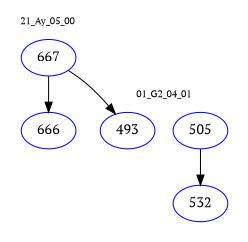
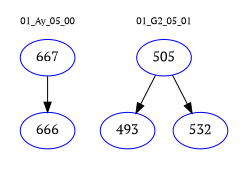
cluster "21_Ay_05_00": label "21_Ay_05_00" -> "01_Ay_05_00"
edge "667" -> "493": now "505" -> "493"
cluster "01_G2_04_01": label "01_G2_04_01" -> "01_G2_05_01"
